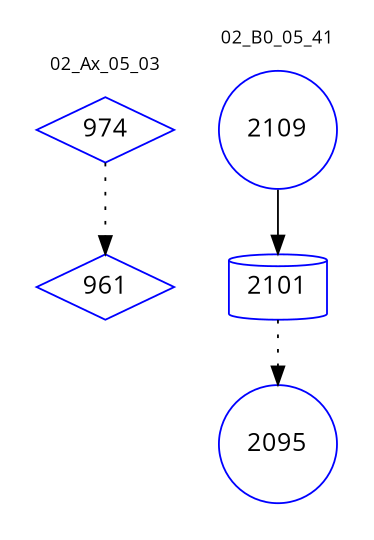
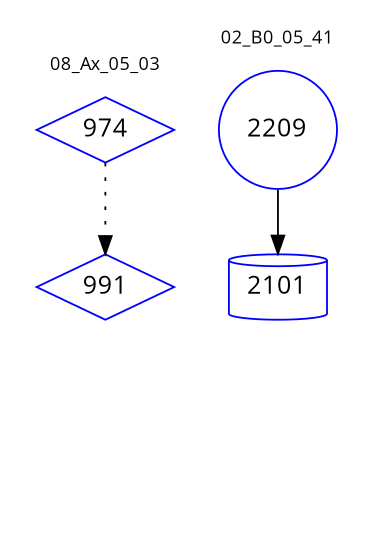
cluster "02_Ax_05_03": label "02_Ax_05_03" -> "08_Ax_05_03"
node "2109": label "2109" -> "2209"
node "961": label "961" -> "991"
node "2095": removed
